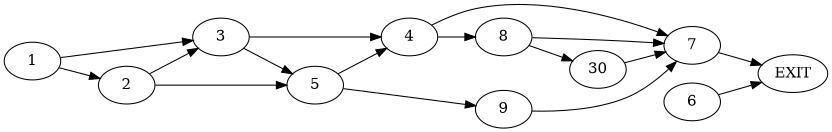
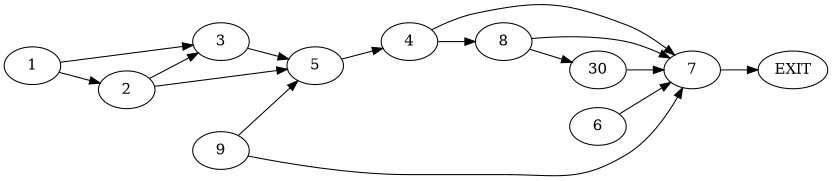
edge "3" -> "4": removed
edge "6" -> "EXIT": now "6" -> "7"
edge "5" -> "9": reversed
